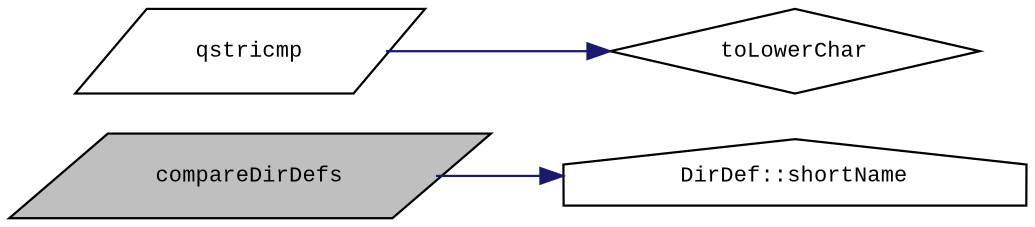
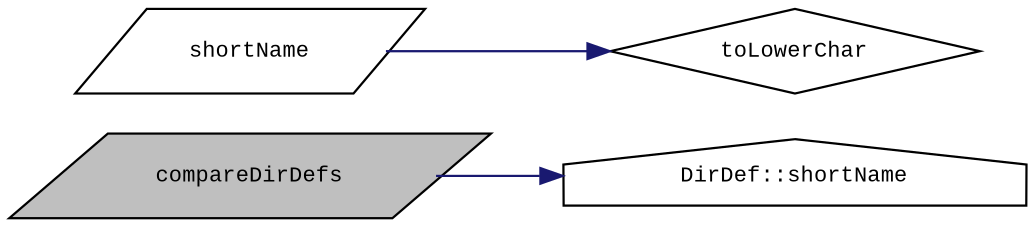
node "qstricmp": label "qstricmp" -> "shortName"
